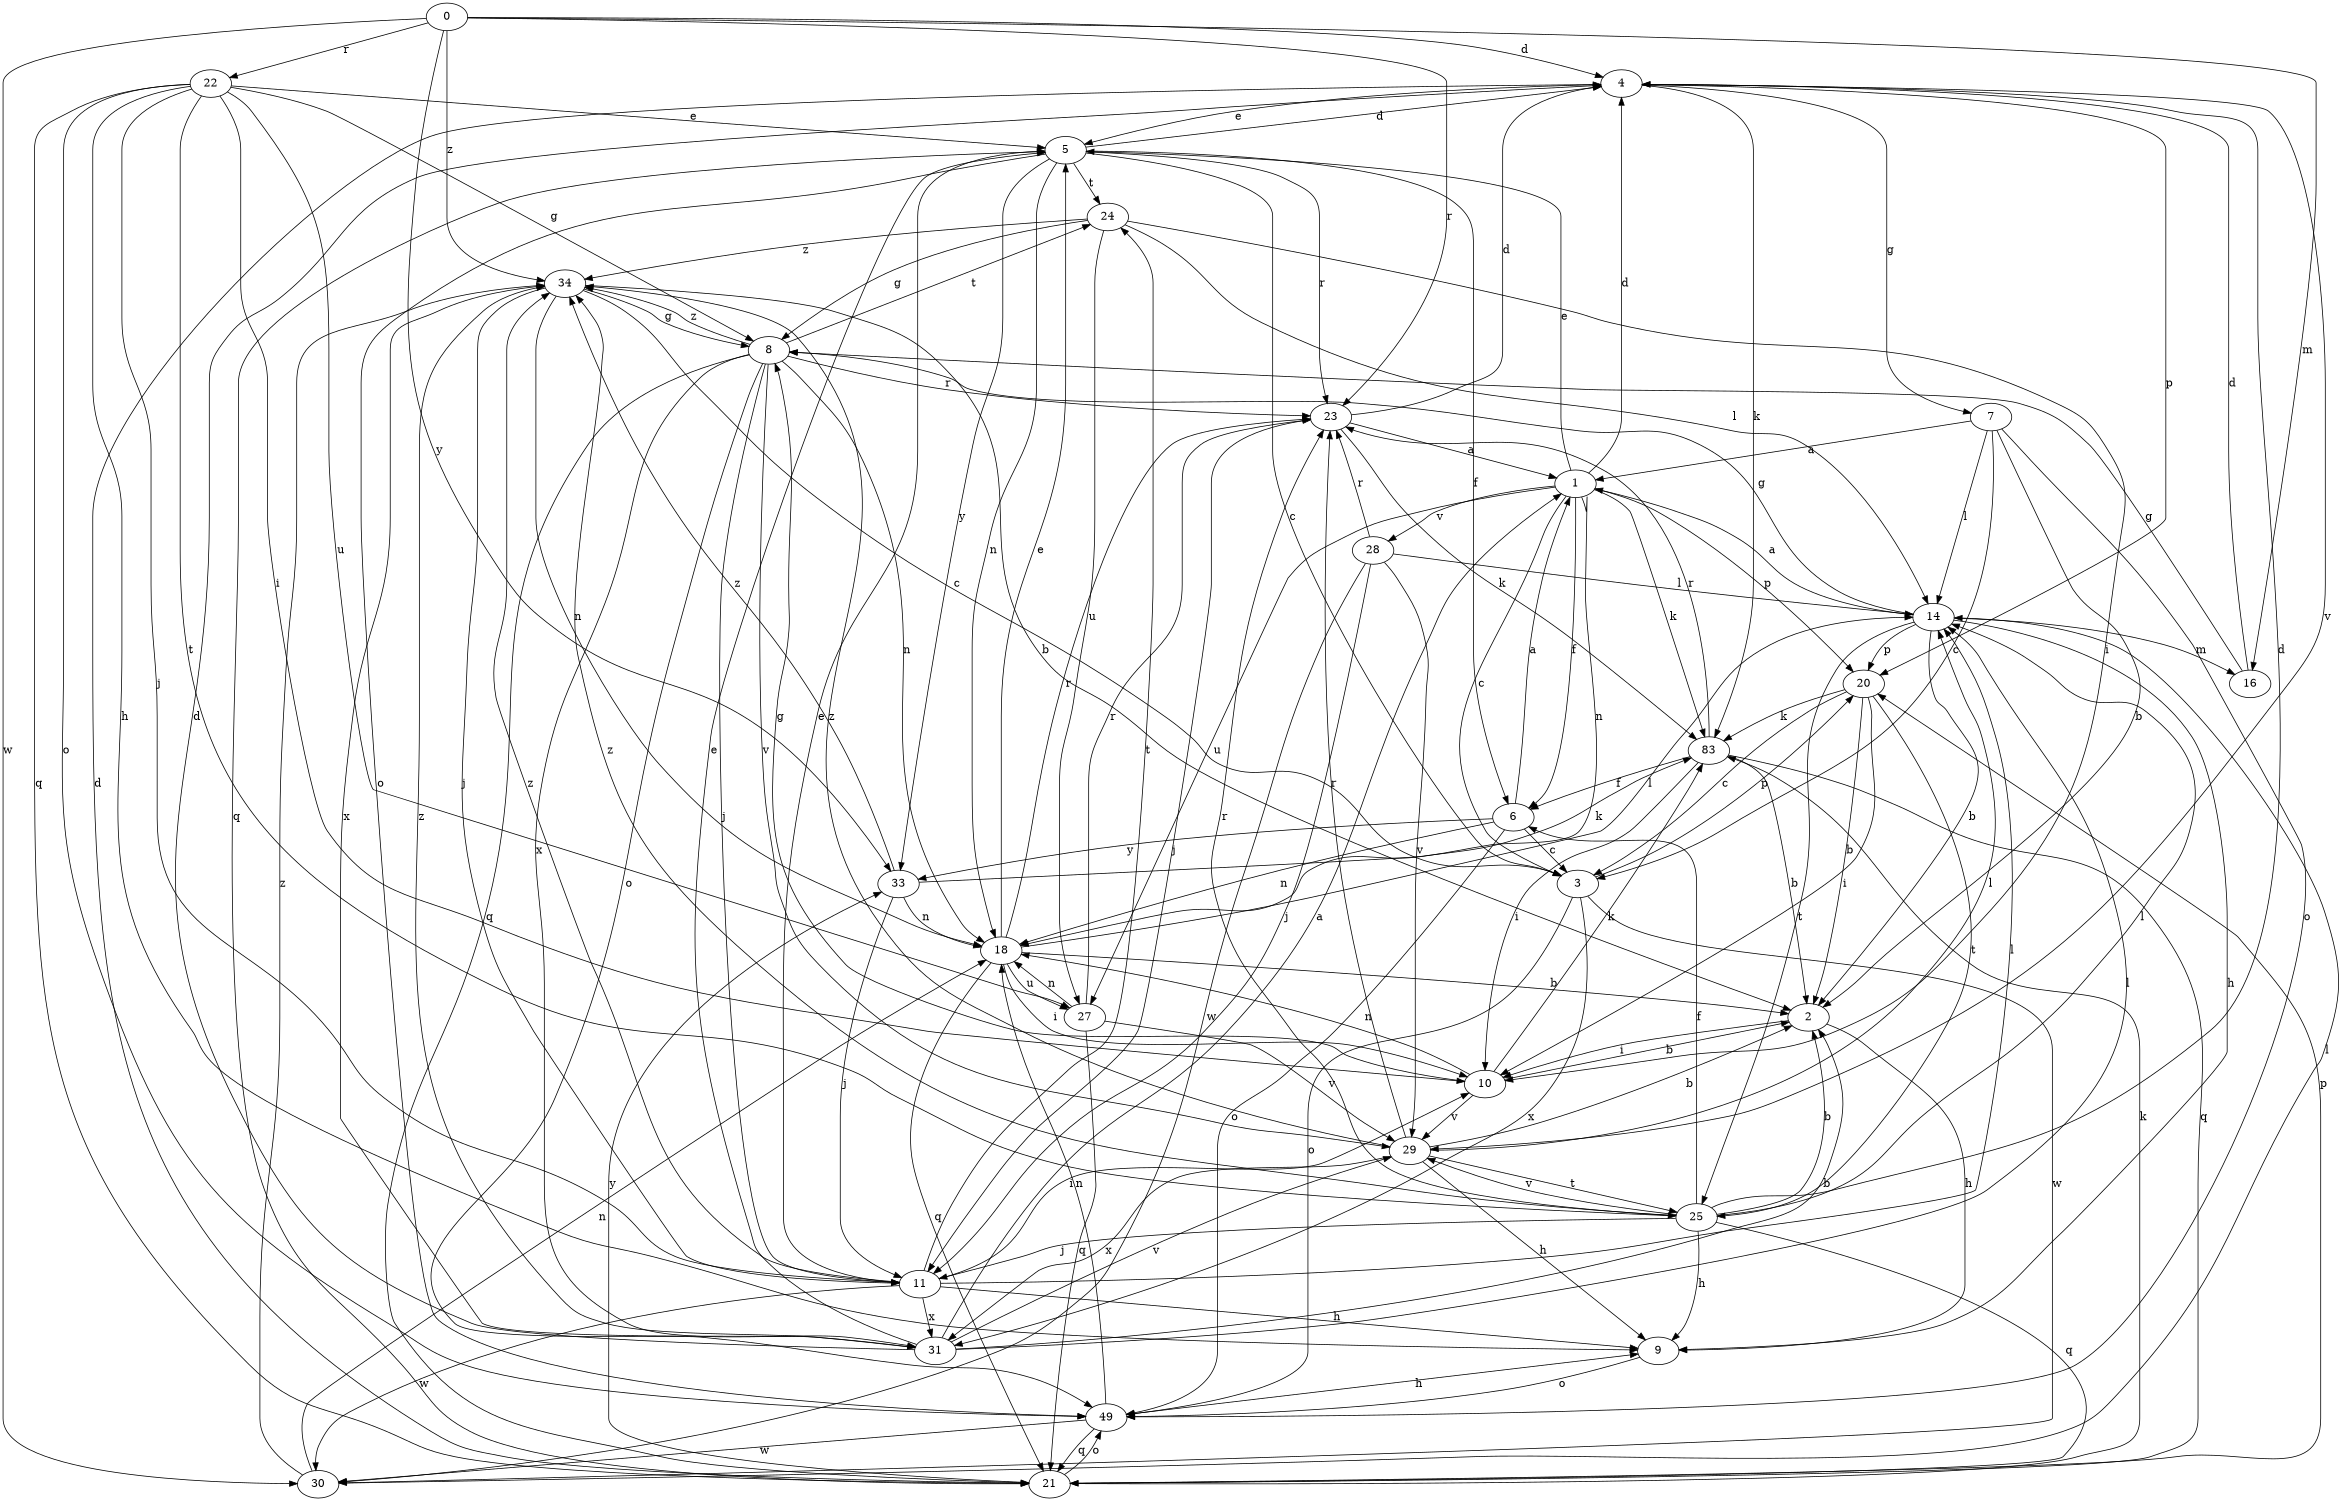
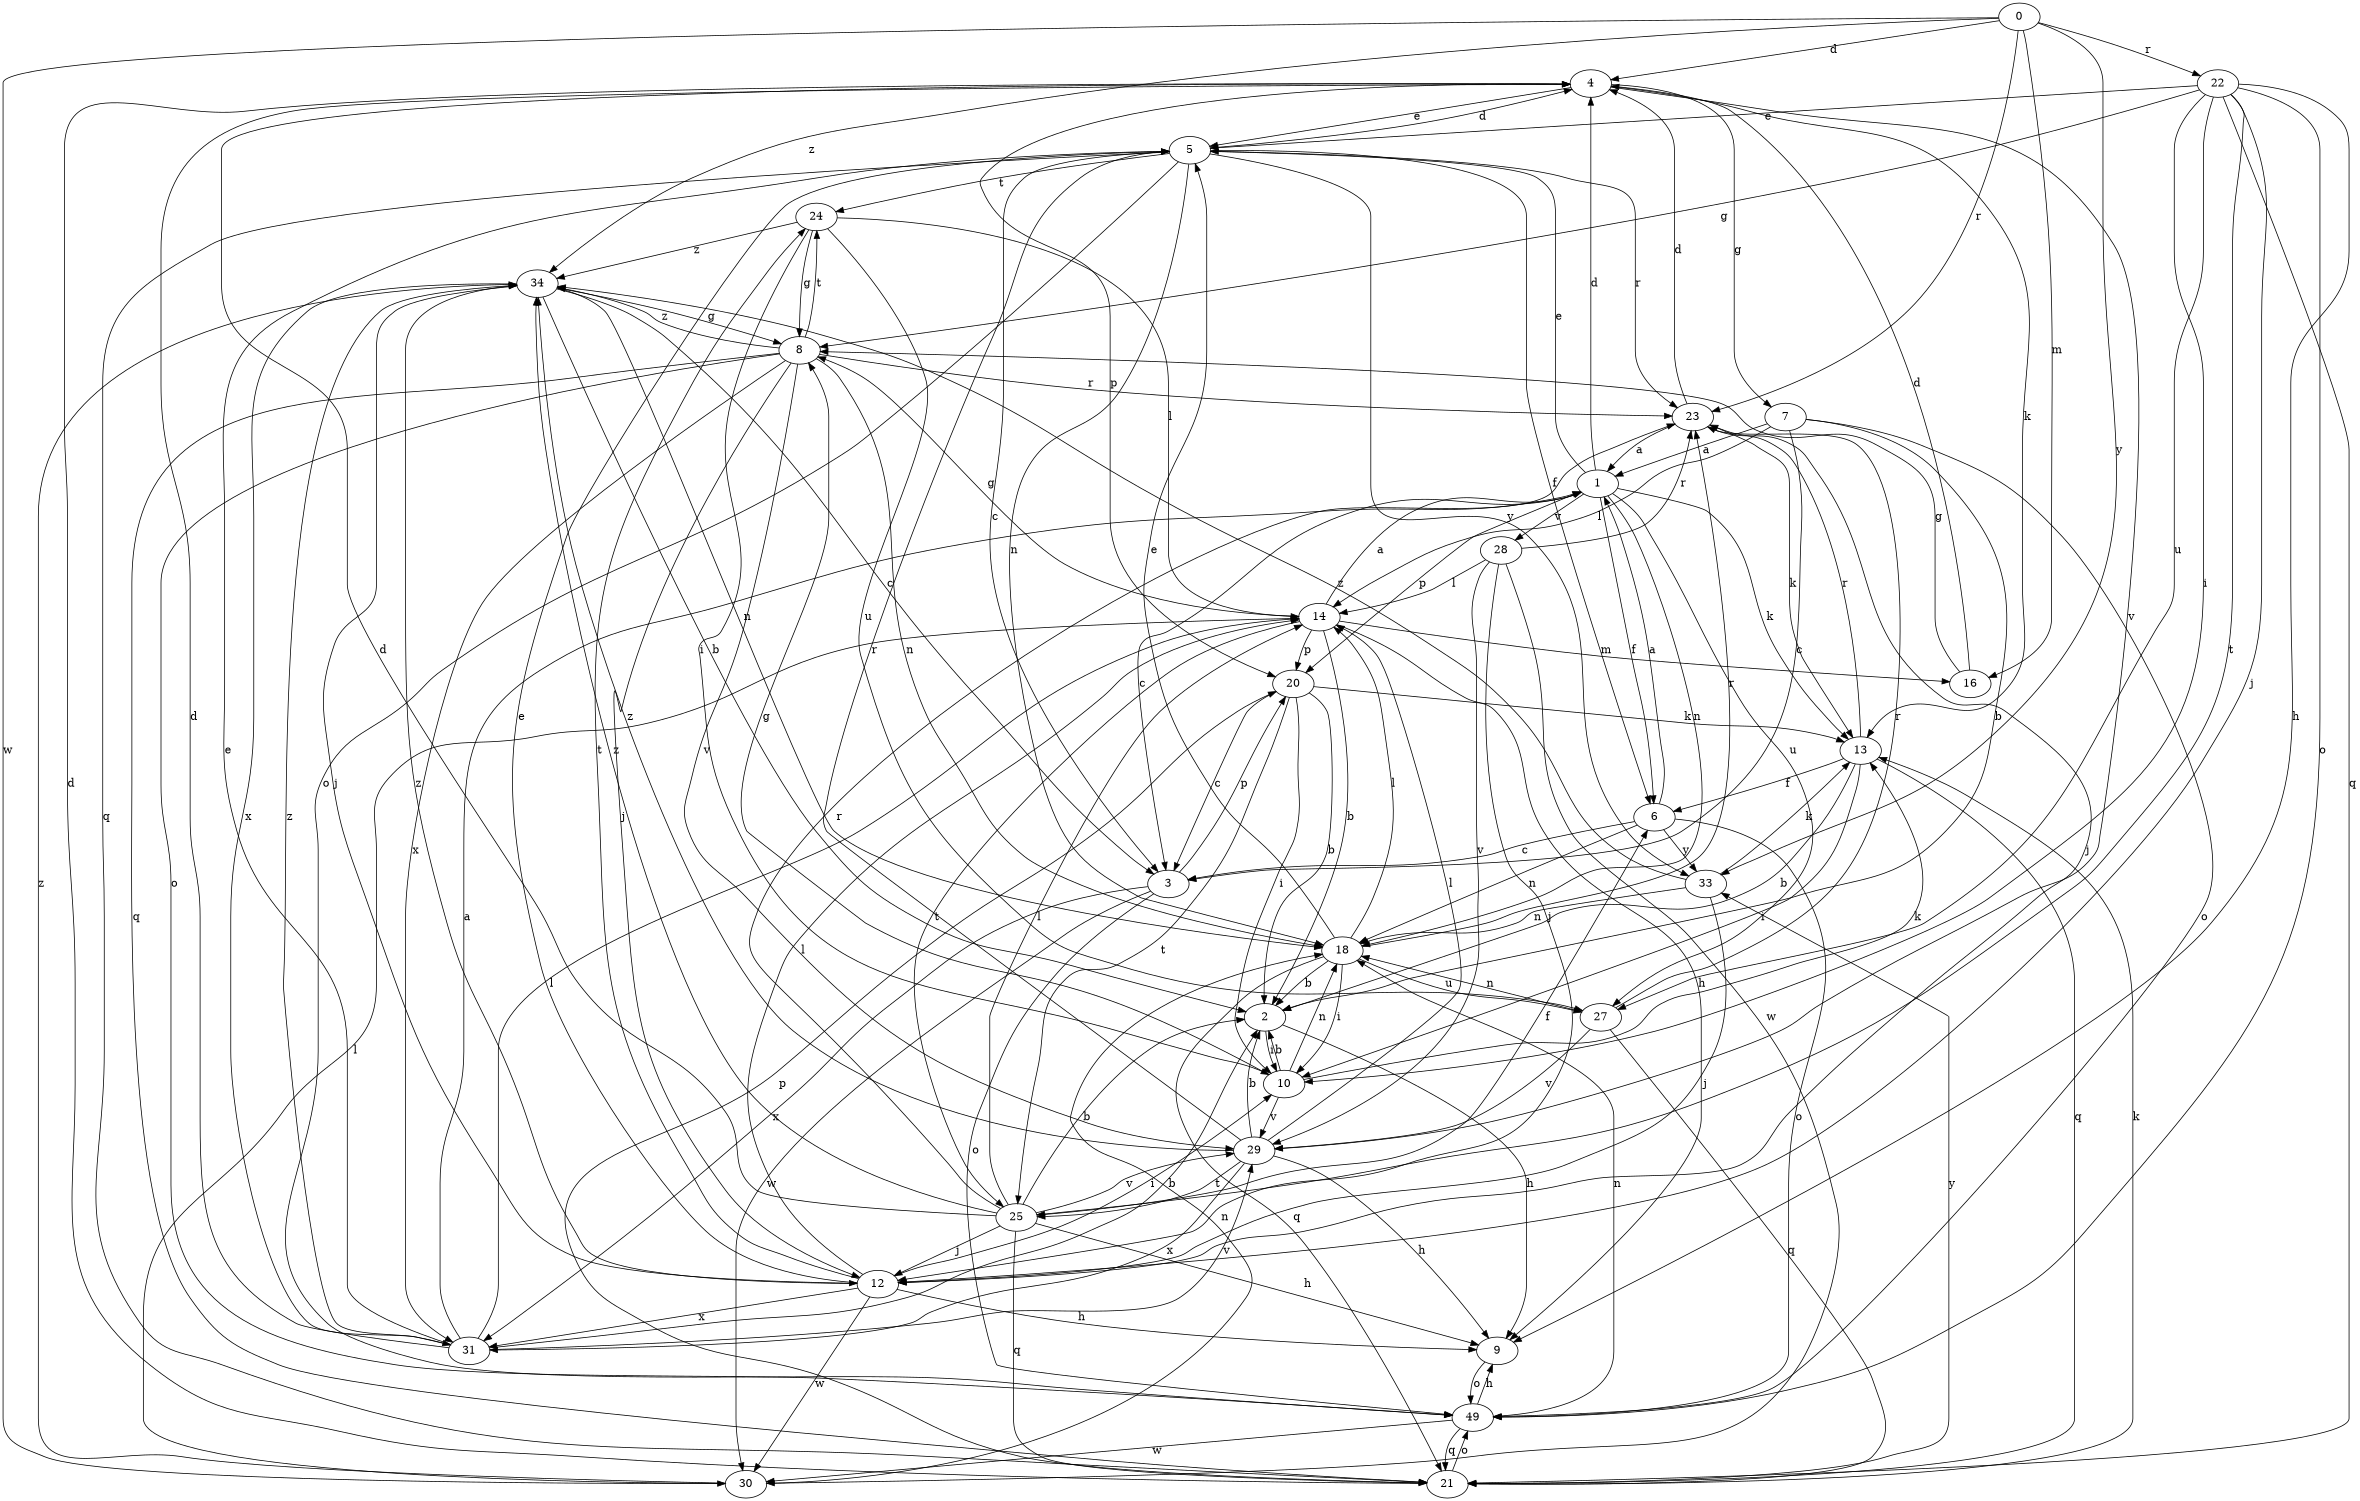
node "83": label "83" -> "13"
edge "29" -> "23": now "29" -> "5"
node "11": label "11" -> "12"
